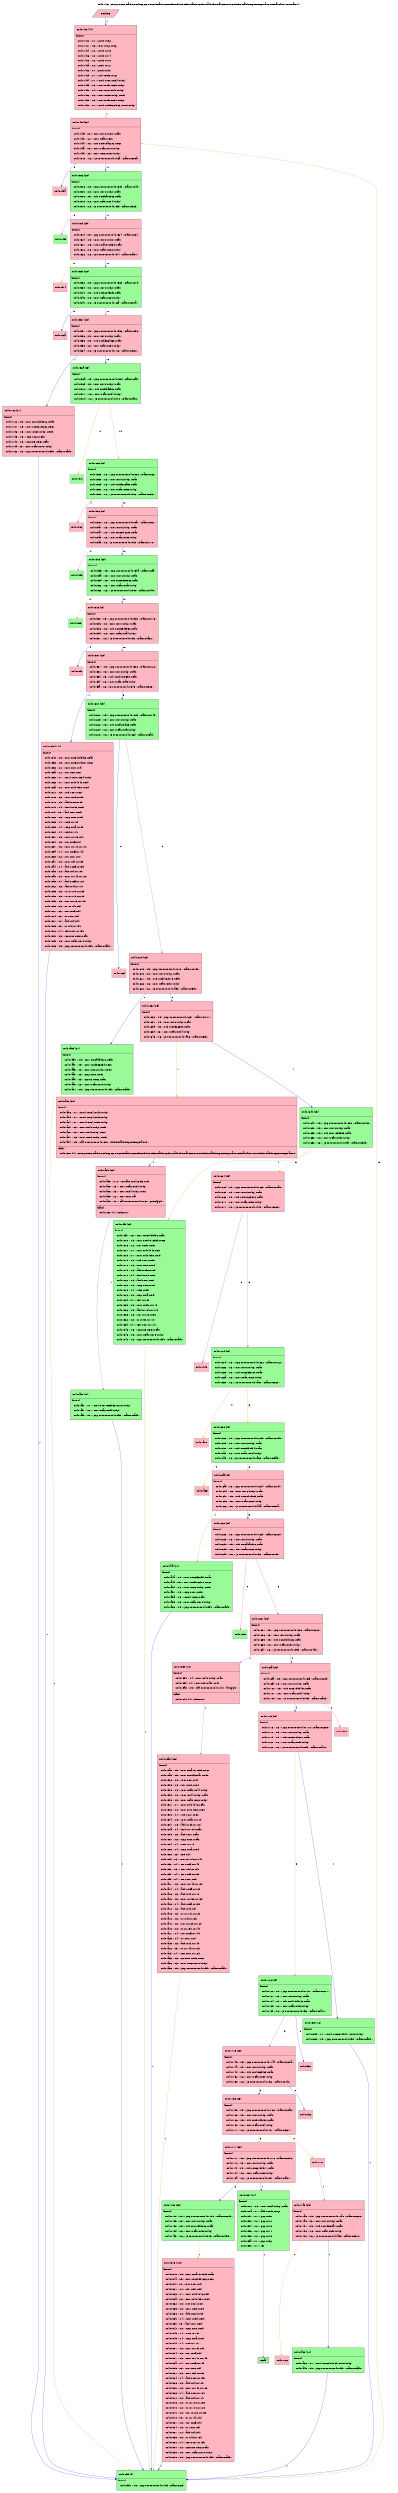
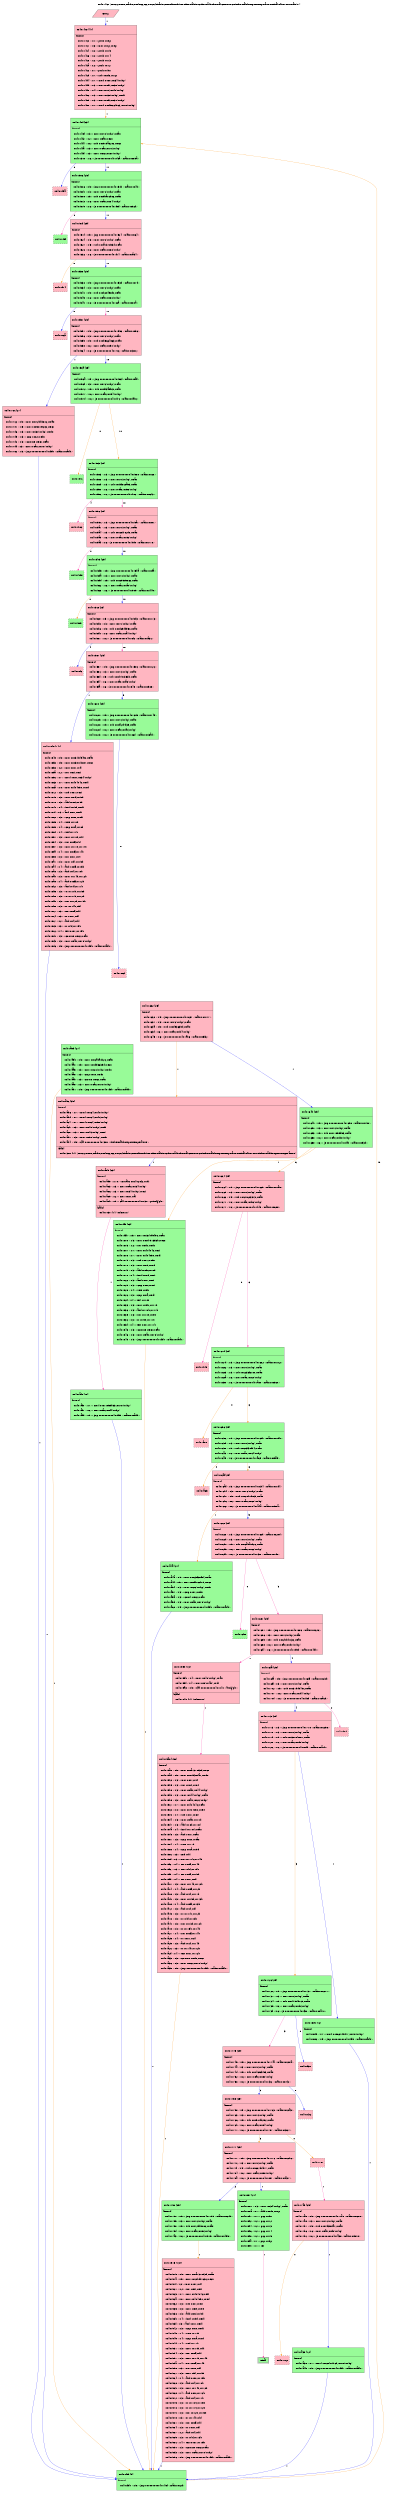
node "Desktop": label "Desktop" -> "Entry"
node "0x4014ef [23]": fillcolor lightpink -> palegreen
node "0x401619 [25]": removed
